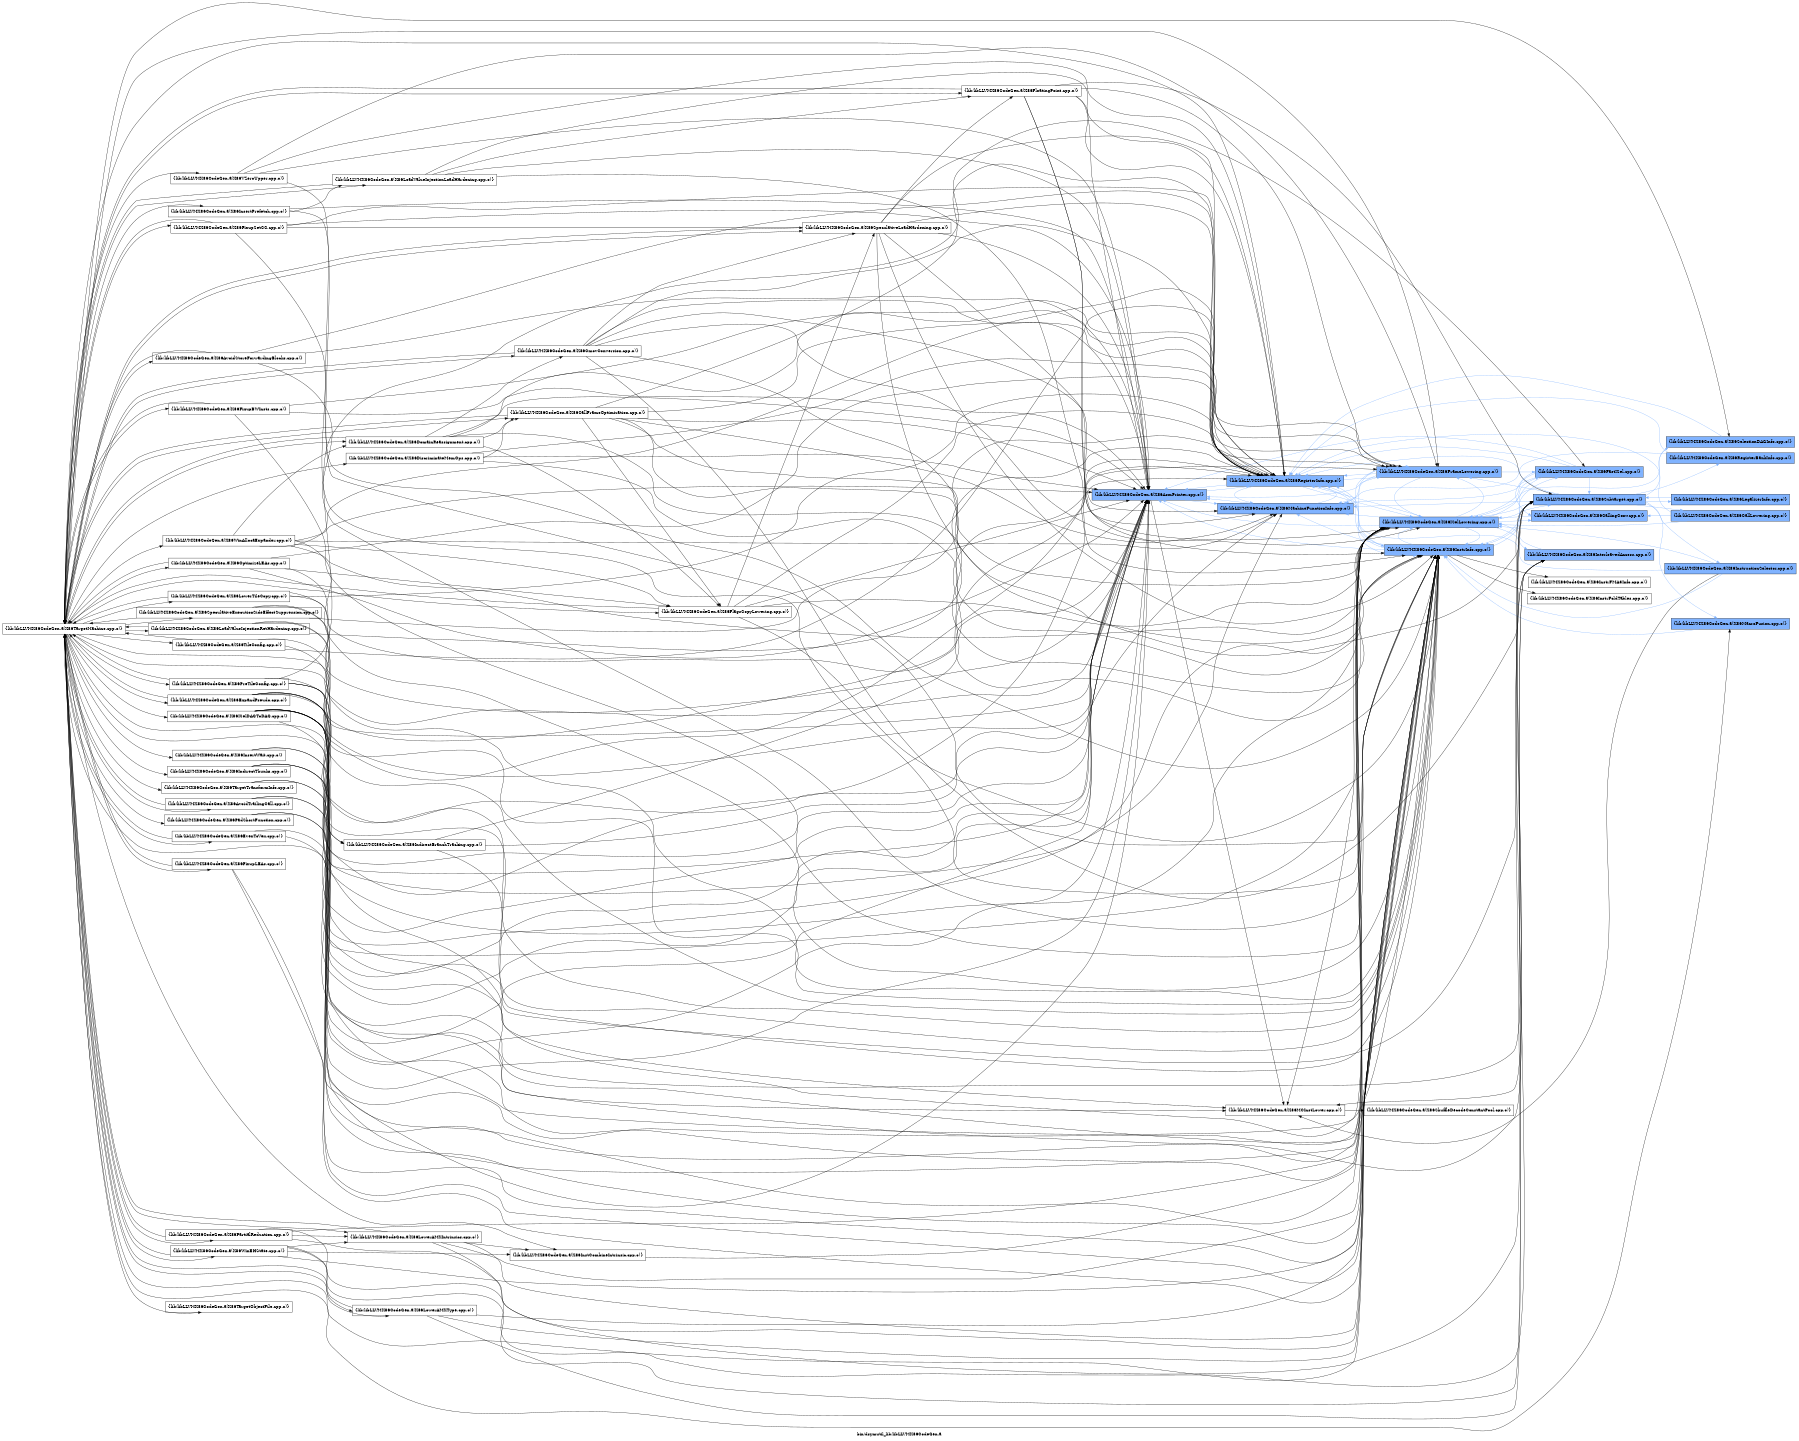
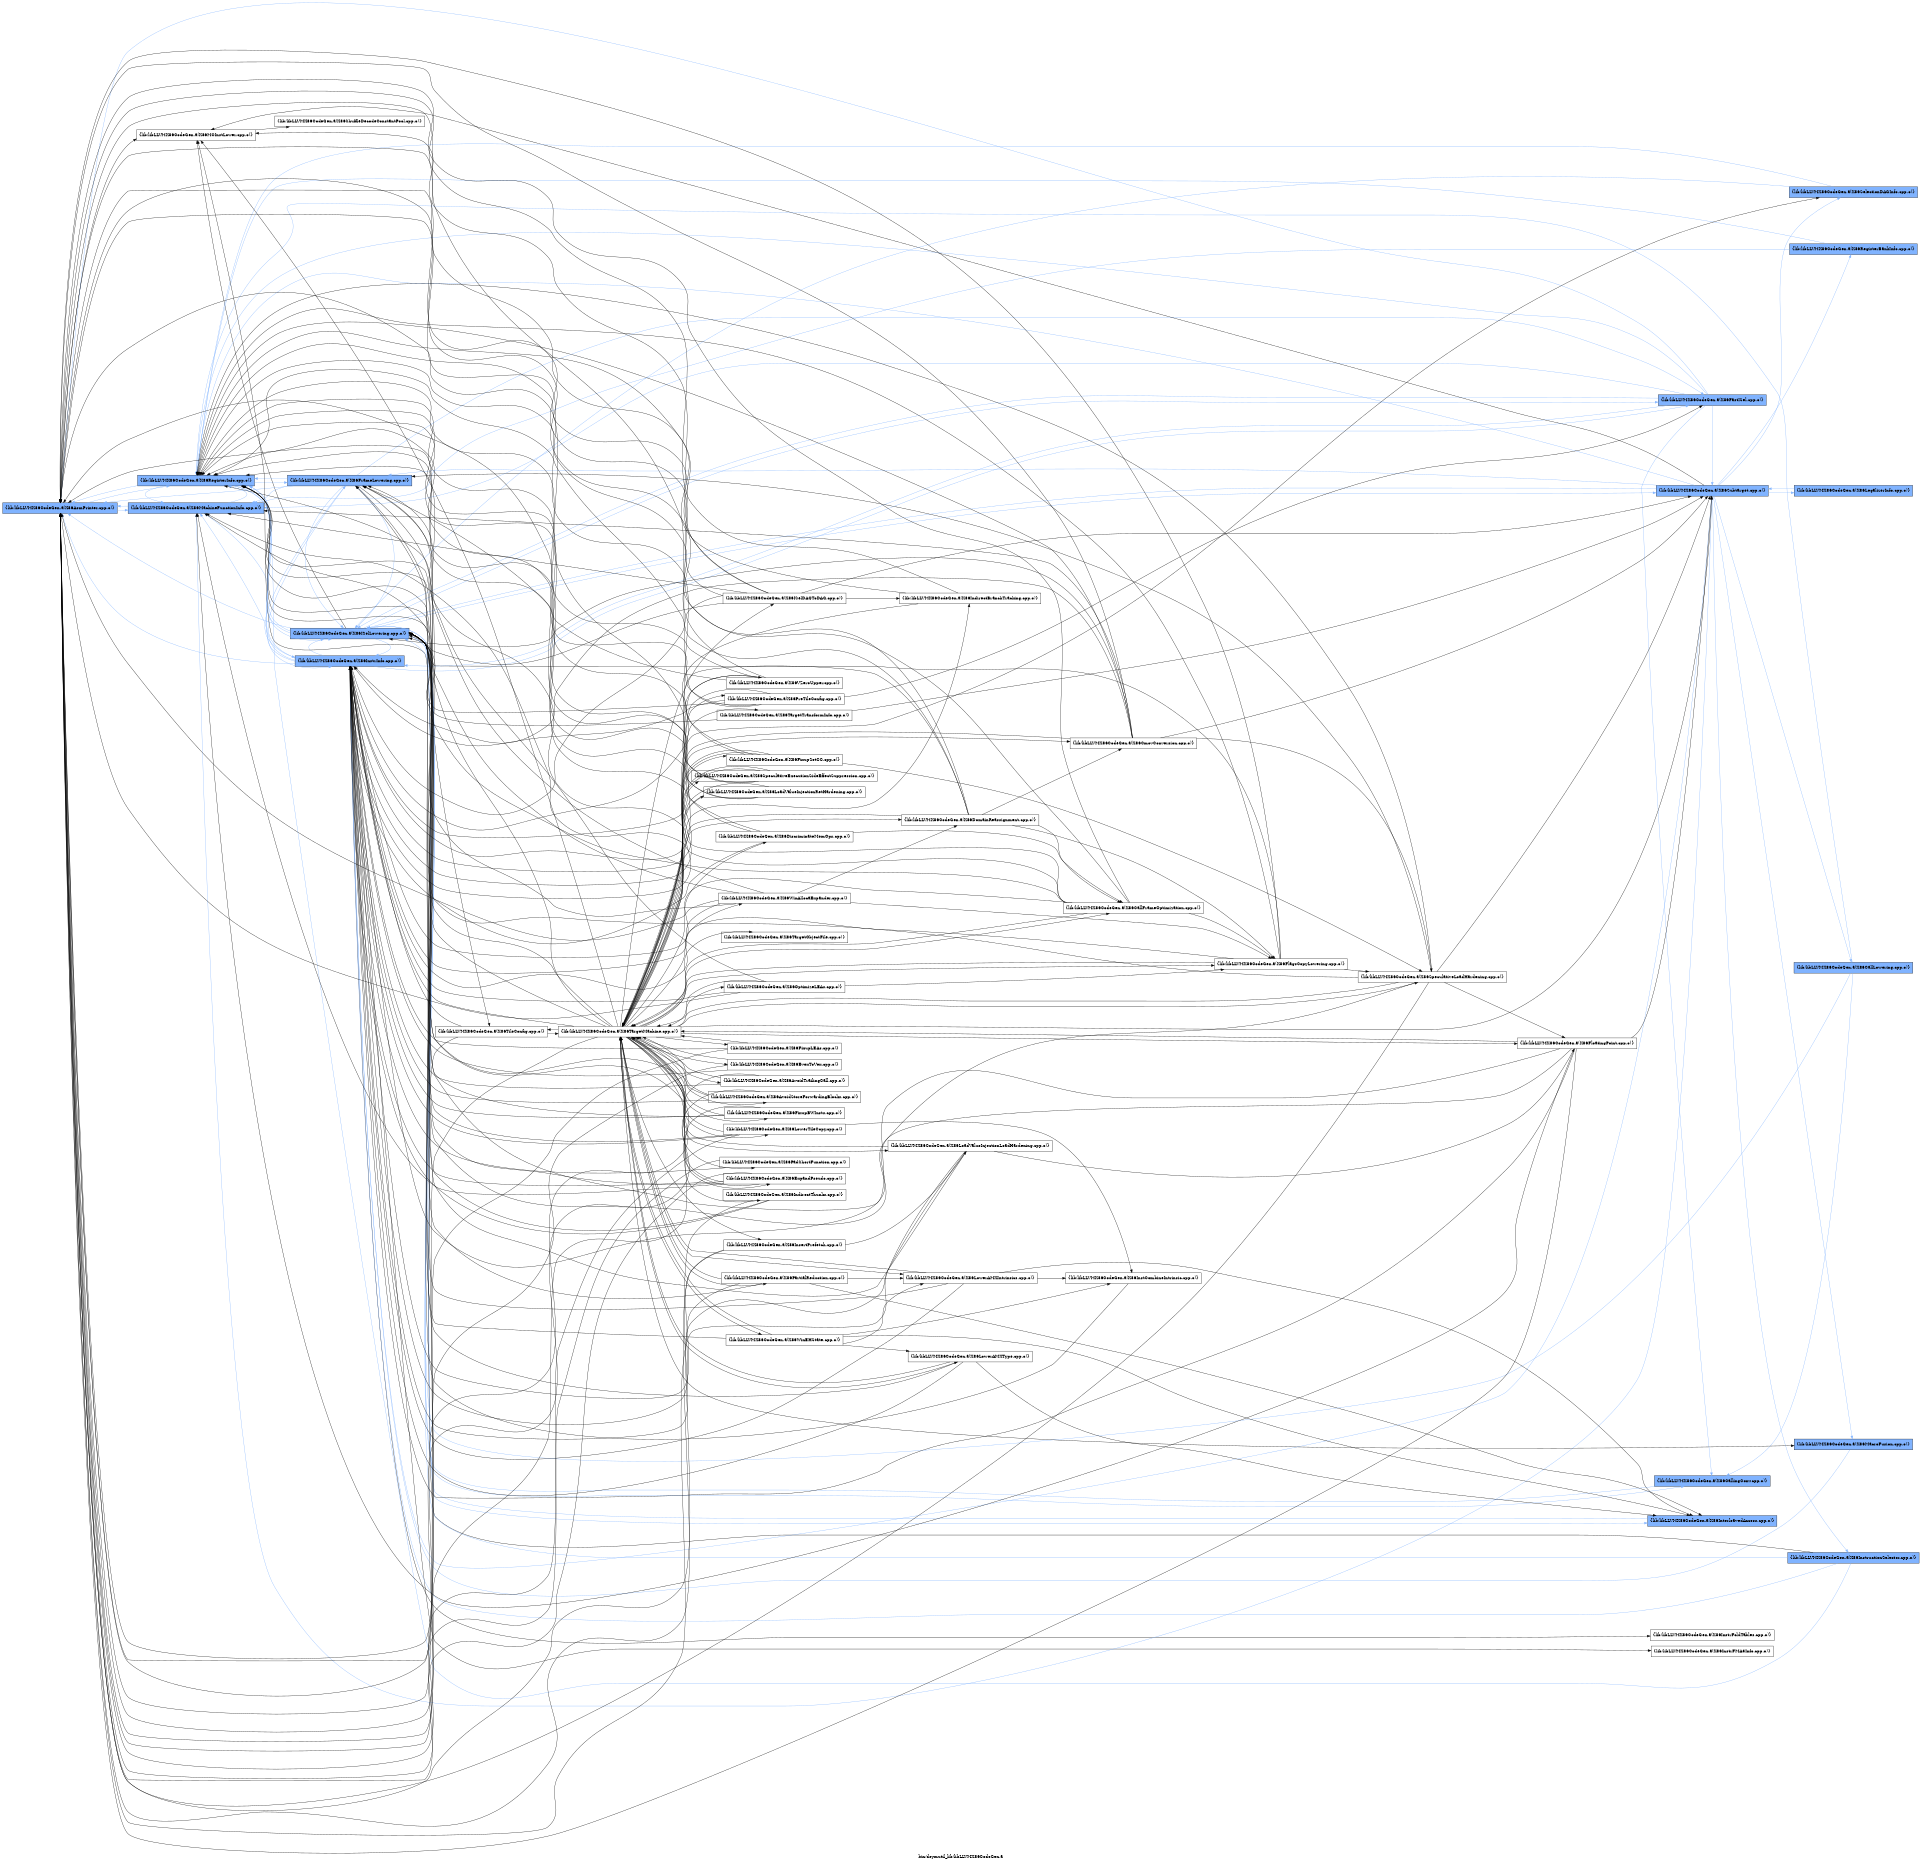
edge "{lib/libLLVMX86CodeGen.a(X86TileConfig.cpp.o)}" -> "{lib/libLLVMX86CodeGen.a(X86FrameLowering.cpp.o)}": reversed
node "{lib/libLLVMX86CodeGen.a(X86InsertWait.cpp.o)}": removed
edge "{lib/libLLVMX86CodeGen.a(X86TargetMachine.cpp.o)}" -> "{lib/libLLVMX86CodeGen.a(X86InstCombineIntrinsic.cpp.o)}": now "{lib/libLLVMX86CodeGen.a(X86LowerTileCopy.cpp.o)}" -> "{lib/libLLVMX86CodeGen.a(X86InstCombineIntrinsic.cpp.o)}"
